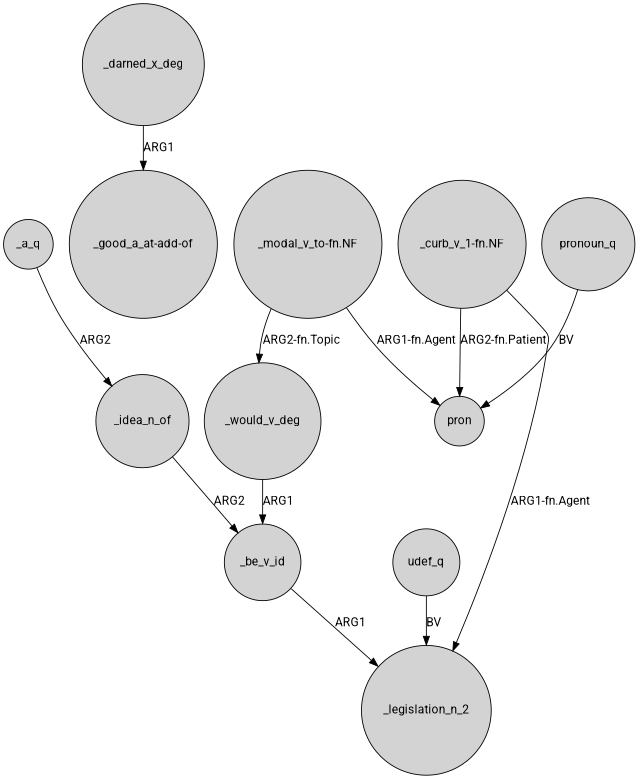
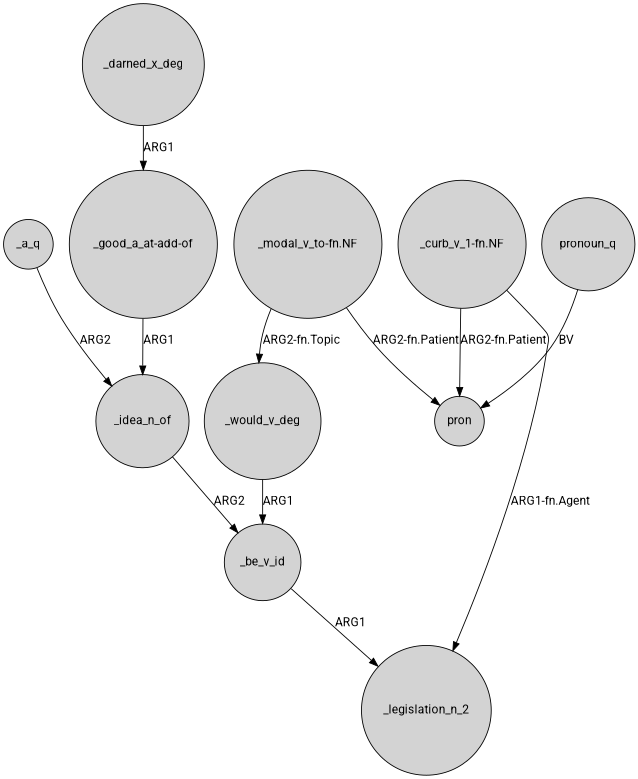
edge "_modal_v_to-fn.NF" -> "pron": label "ARG1-fn.Agent" -> "ARG2-fn.Patient"
edge "_good_a_at-add-of" -> "_idea_n_of": added, label "ARG1"
node "udef_q": removed
